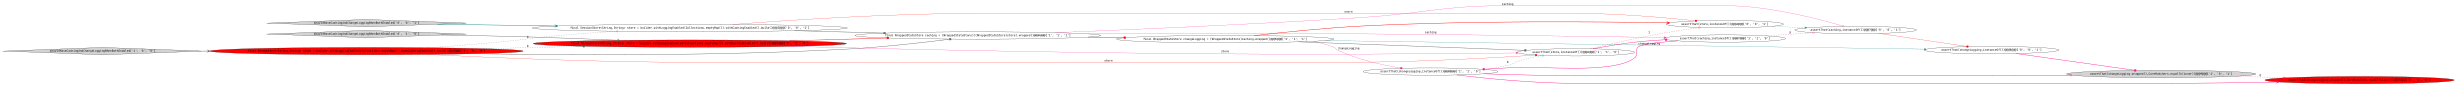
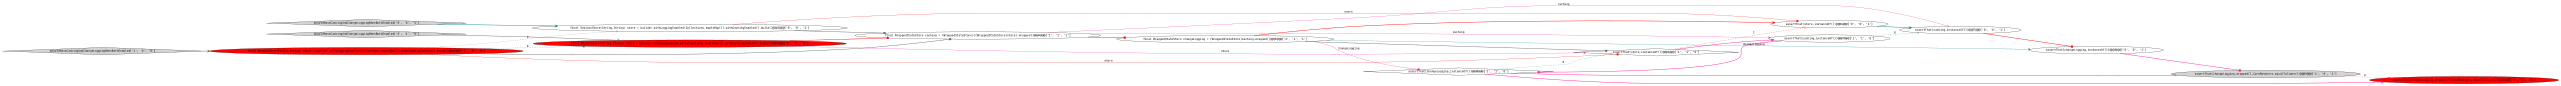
edge "assertThat(store,instanceOf())@@@6@@@['0', '0', '1']" -> "assertThat(caching,instanceOf())@@@7@@@['0', '0', '1']": style dashed -> bold
edge "assertThat(caching,instanceOf())@@@7@@@['1', '1', '0']" -> "assertThat(caching,instanceOf())@@@7@@@['0', '0', '1']": color deeppink -> teal
edge "assertThat(caching,instanceOf())@@@7@@@['0', '0', '1']" -> "assertThat(changeLogging,instanceOf())@@@8@@@['0', '0', '1']": style solid -> bold
node "assertThat(store,instanceOf())@@@6@@@['1', '1', '0']": shape ellipse -> diamond
node "assertThat(changeLogging,instanceOf())@@@8@@@['1', '1', '0']": shape ellipse -> diamond
